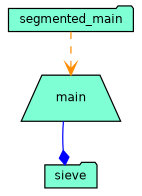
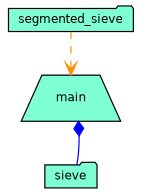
node "segmented_main": label "segmented_main" -> "segmented_sieve"
edge "main" -> "sieve": reversed
